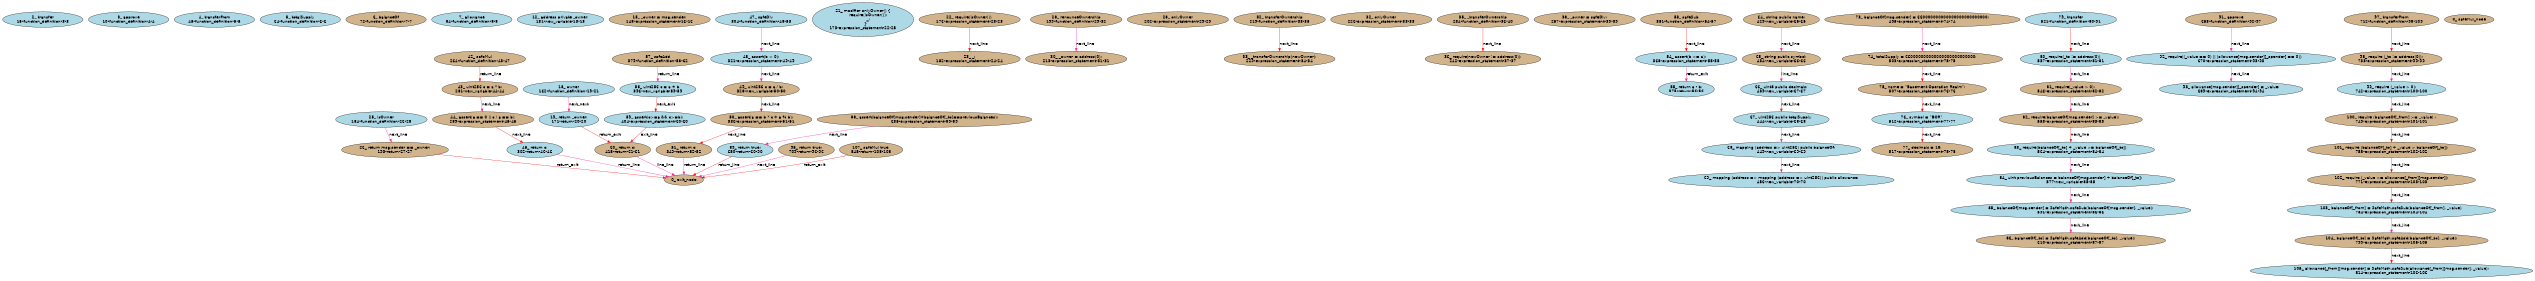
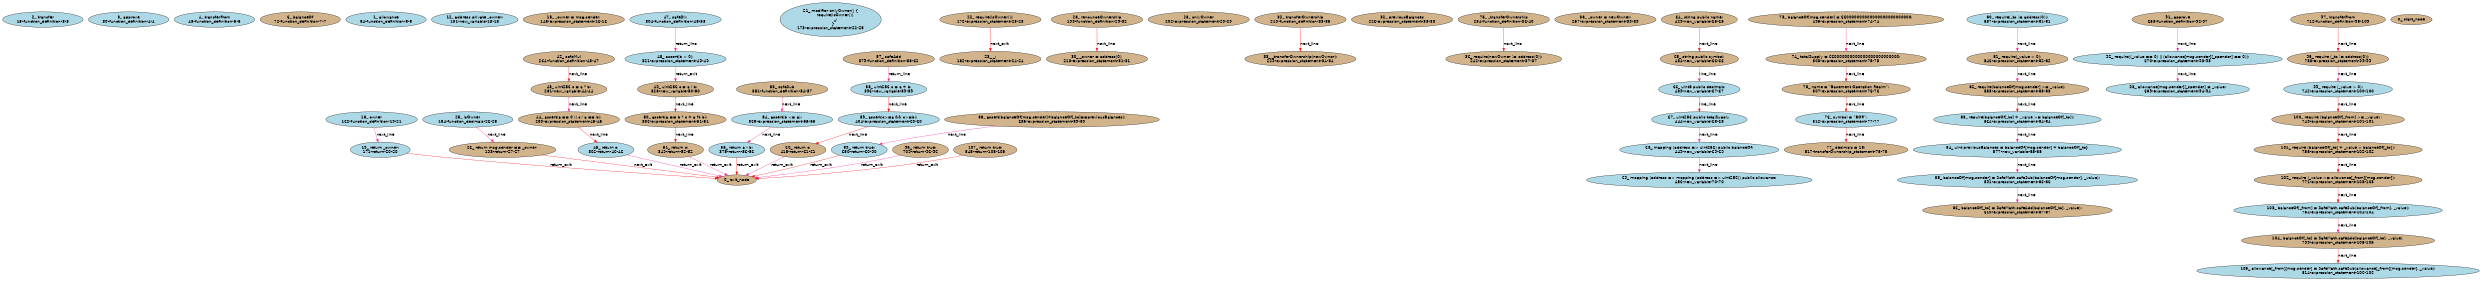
node "3_ approve 10-function_definition-4-4": label "3_ approve 10-function_definition-4-4" -> "3_ approve 30-function_definition-4-4"
node "5_ totalSupply 64-function_definition-6-6": removed
node "7_ allowance 84-function_definition-8-8": label "7_ allowance 84-function_definition-8-8" -> "1_ allowance 84-function_definition-8-8"
node "32_ onlyOwner 226-expression_statement-33-33": label "32_ onlyOwner 226-expression_statement-33-33" -> "32_ previousBalances 226-expression_statement-33-33"
node "35_ _transferOwnership 234-function_definition-36-40": label "35_ _transferOwnership 234-function_definition-36-40" -> "75_ _transferOwnership 234-function_definition-36-40"
node "38_ _owner = safeDiv; 257-expression_statement-39-39": label "38_ _owner = safeDiv; 257-expression_statement-39-39" -> "38_ _owner = newOwner; 257-expression_statement-39-39"
node "79_ transfer 521-function_definition-80-91": removed
node "0_ safeMul_node": label "0_ safeMul_node" -> "0_ start_node"
edge "28_ renounceOwnership 199-function_definition-29-32" -> "30_ _owner = address(0); 213-expression_statement-31-31": color deeppink -> red
edge "53_ safeSub 351-function_definition-54-57" -> "54_ assert(b <= a); 368-expression_statement-55-55": color red -> deeppink
edge "64_ string public name; 429-new_variable-65-65" -> "65_ string public symbol; 434-new_variable-66-66": color deeppink -> red
edge "47_ safeDiv 304-function_definition-48-53" -> "48_ assert(b > 0); 321-expression_statement-49-49": label "next_line" -> "return_line"
edge "22_ require(isOwner()); 176-expression_statement-23-23" -> "23_ _; 182-expression_statement-24-24": label "next_line" -> "next_exit"
edge "42_ safeMul 264-function_definition-43-47" -> "43_ uint256 c = a * b; 281-new_variable-44-44": label "return_line" -> "next_line"
edge "48_ assert(b > 0); 321-expression_statement-49-49" -> "49_ uint256 c = a / b; 328-new_variable-50-50": label "next_line" -> "return_exit"
edge "54_ assert(b <= a); 368-expression_statement-55-55" -> "55_ return a - b; 375-return-56-56": label "return_exit" -> "next_line"
edge "18_ owner 162-function_definition-19-21" -> "19_ return _owner; 171-return-20-20": label "next_next" -> "next_line"
edge "58_ uint256 c = a + b; 396-new_variable-59-59" -> "59_ assert(c>=a && c>=b); 404-expression_statement-60-60": label "next_exit" -> "next_line"
edge "66_ uint8 public decimals; 439-new_variable-67-67" -> "67_ uint256 public totalSupply; 444-new_variable-68-68": label "next_line" -> "line_line"
node "25_ isOwner 184-function_definition-26-28": label "25_ isOwner 184-function_definition-26-28" -> "25_ isOwner 184-function_decimals-26-28"
edge "19_ return _owner; 171-return-20-20" -> "60_ return c; 415-return-61-61": now "19_ return _owner; 171-return-20-20" -> "0_ exit_node"
edge "59_ assert(c>=a && c>=b); 404-expression_statement-60-60" -> "60_ return c; 415-return-61-61": label "exit_line" -> "next_line"
node "107_ safeMul true; 845-return-108-108": label "107_ safeMul true; 845-return-108-108" -> "107_ return true; 845-return-108-108"
node "77_ decimals = 18; 517-expression_statement-78-78": label "77_ decimals = 18; 517-expression_statement-78-78" -> "77_ decimals = 18; 517-transferOwnership_statement-78-78"
edge "26_ return msg.sender == _owner; 193-return-27-27" -> "0_ exit_node": label "return_exit" -> "next_exit"
edge "45_ return c; 302-return-46-46" -> "0_ exit_node": label "return_line" -> "return_exit"
edge "60_ return c; 415-return-61-61" -> "0_ exit_node": label "line_line" -> "return_exit"
edge "51_ return c; 349-return-52-52" -> "0_ exit_node": label "return_line" -> "return_exit"
edge "89_ return true; 650-return-60-90" -> "0_ exit_node": label "return_line" -> "return_exit"
edge "55_ return a - b; 375-return-56-56" -> "0_ exit_node": added, label "return_exit"
edge "95_ return true; 709-return-96-96" -> "0_ exit_node": label "next_line" -> "return_exit"
